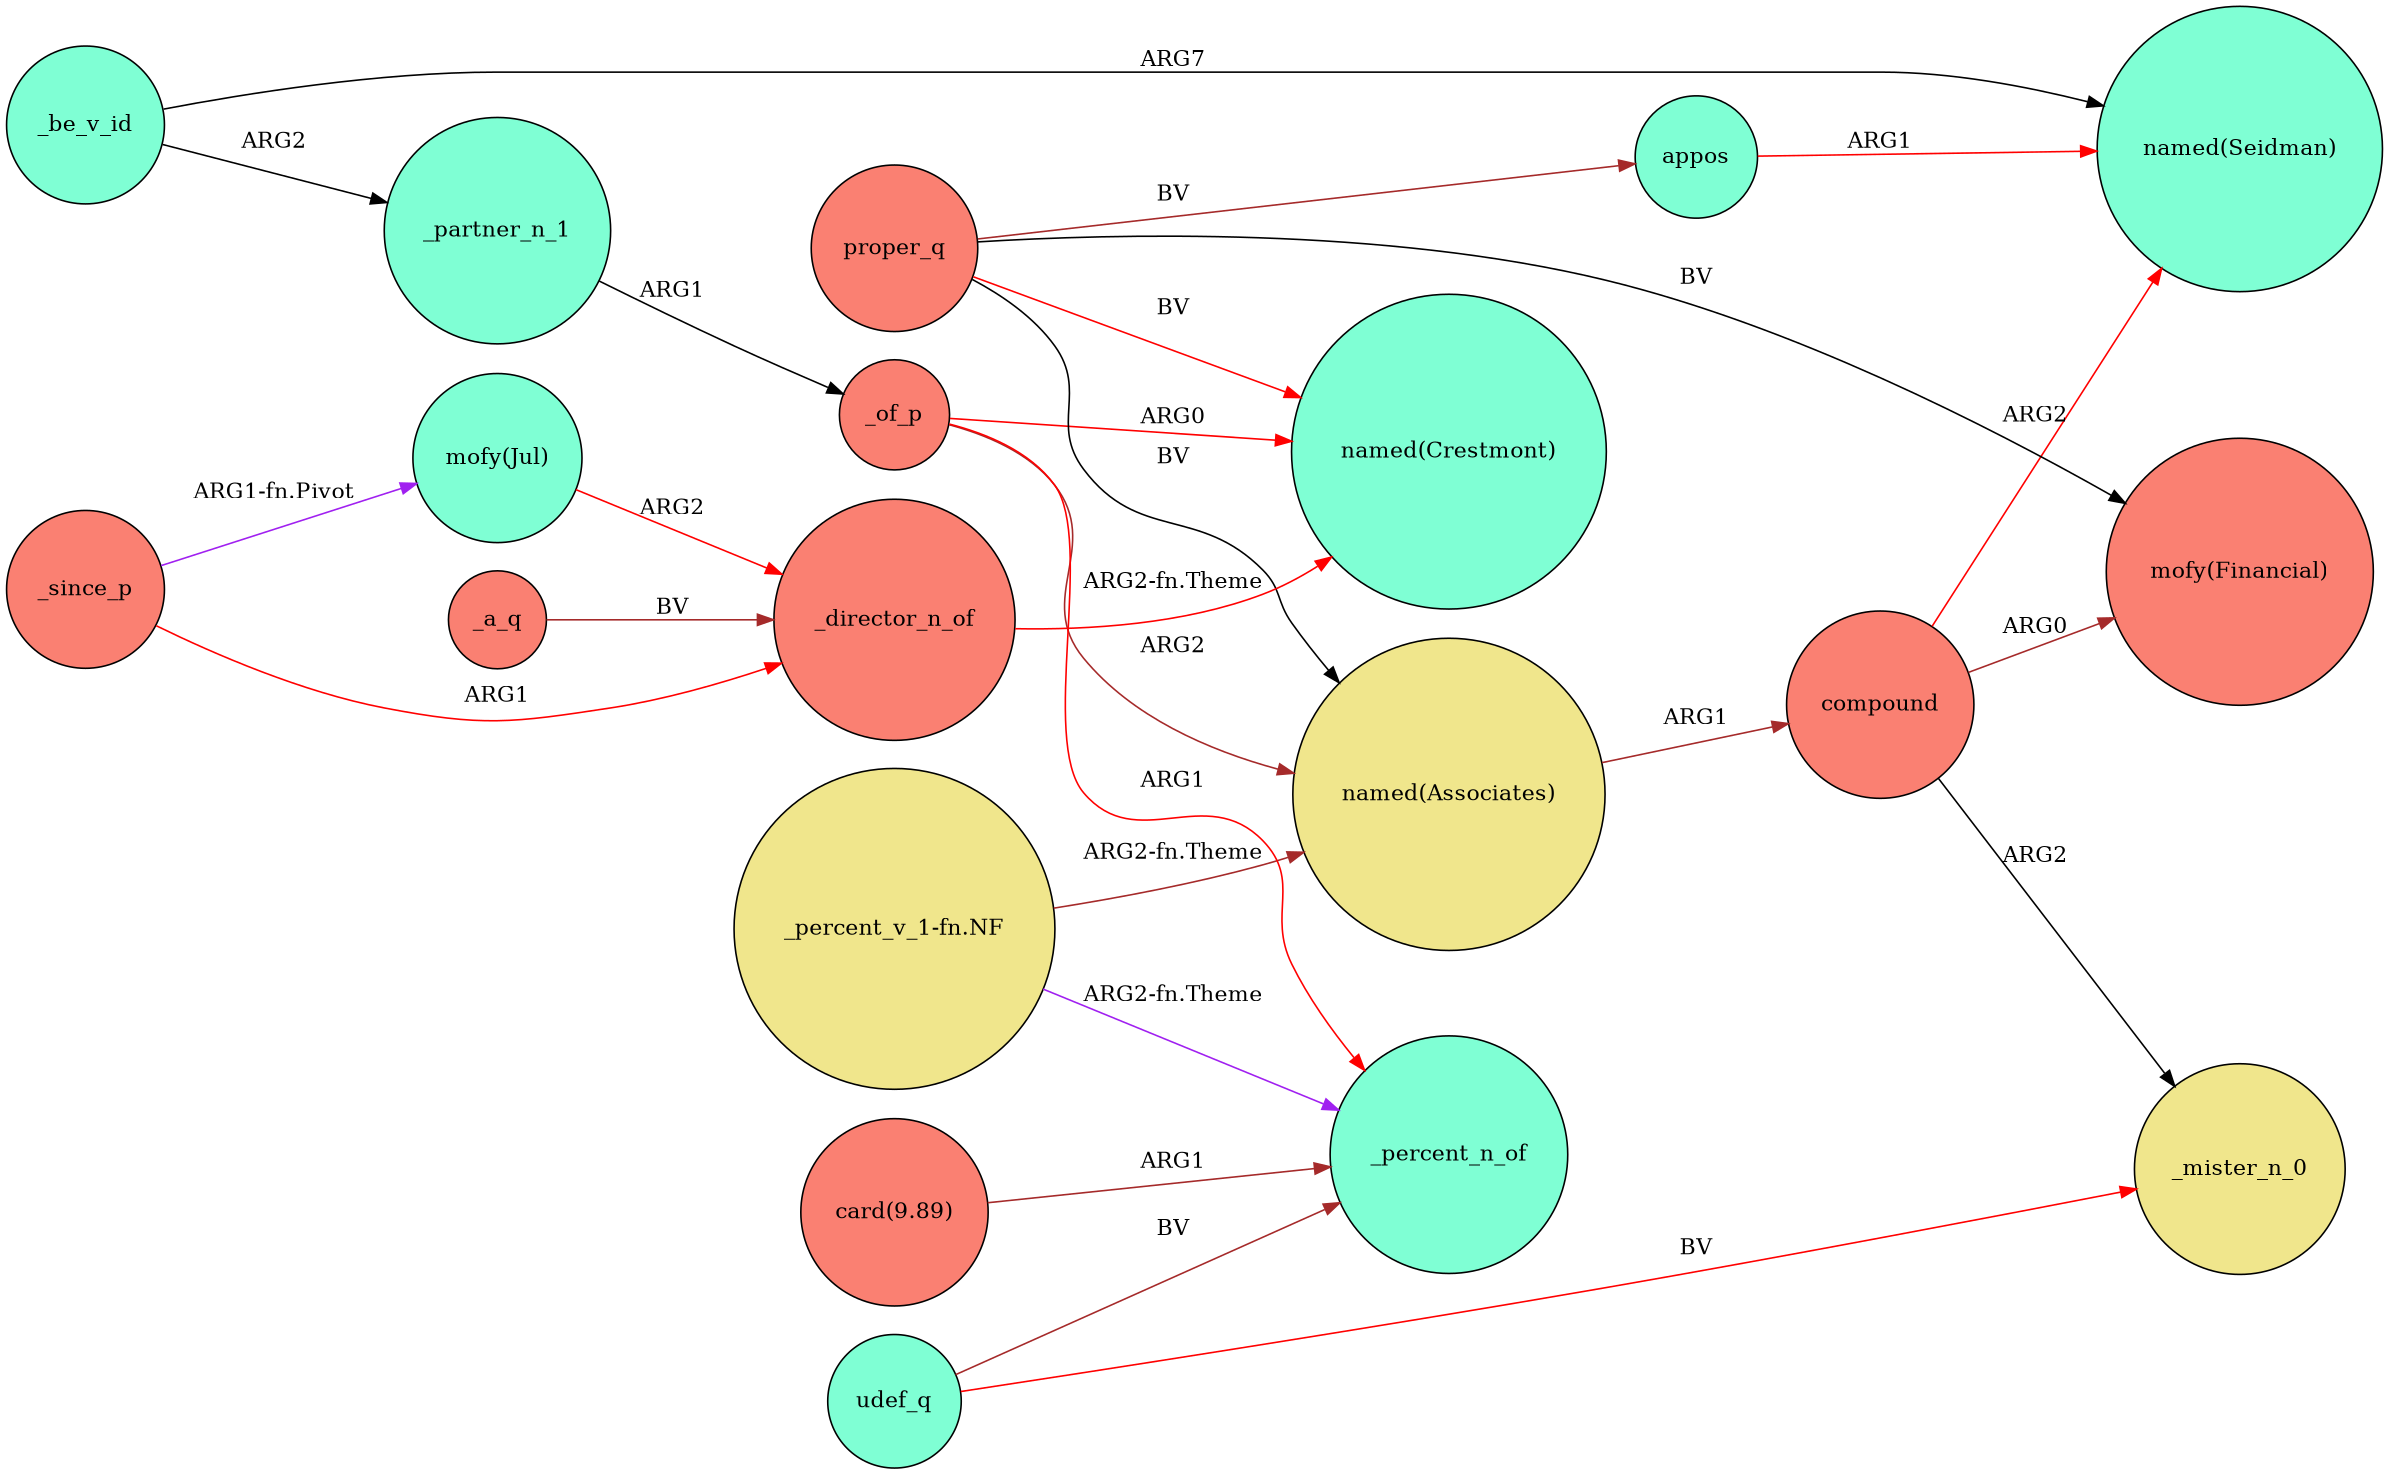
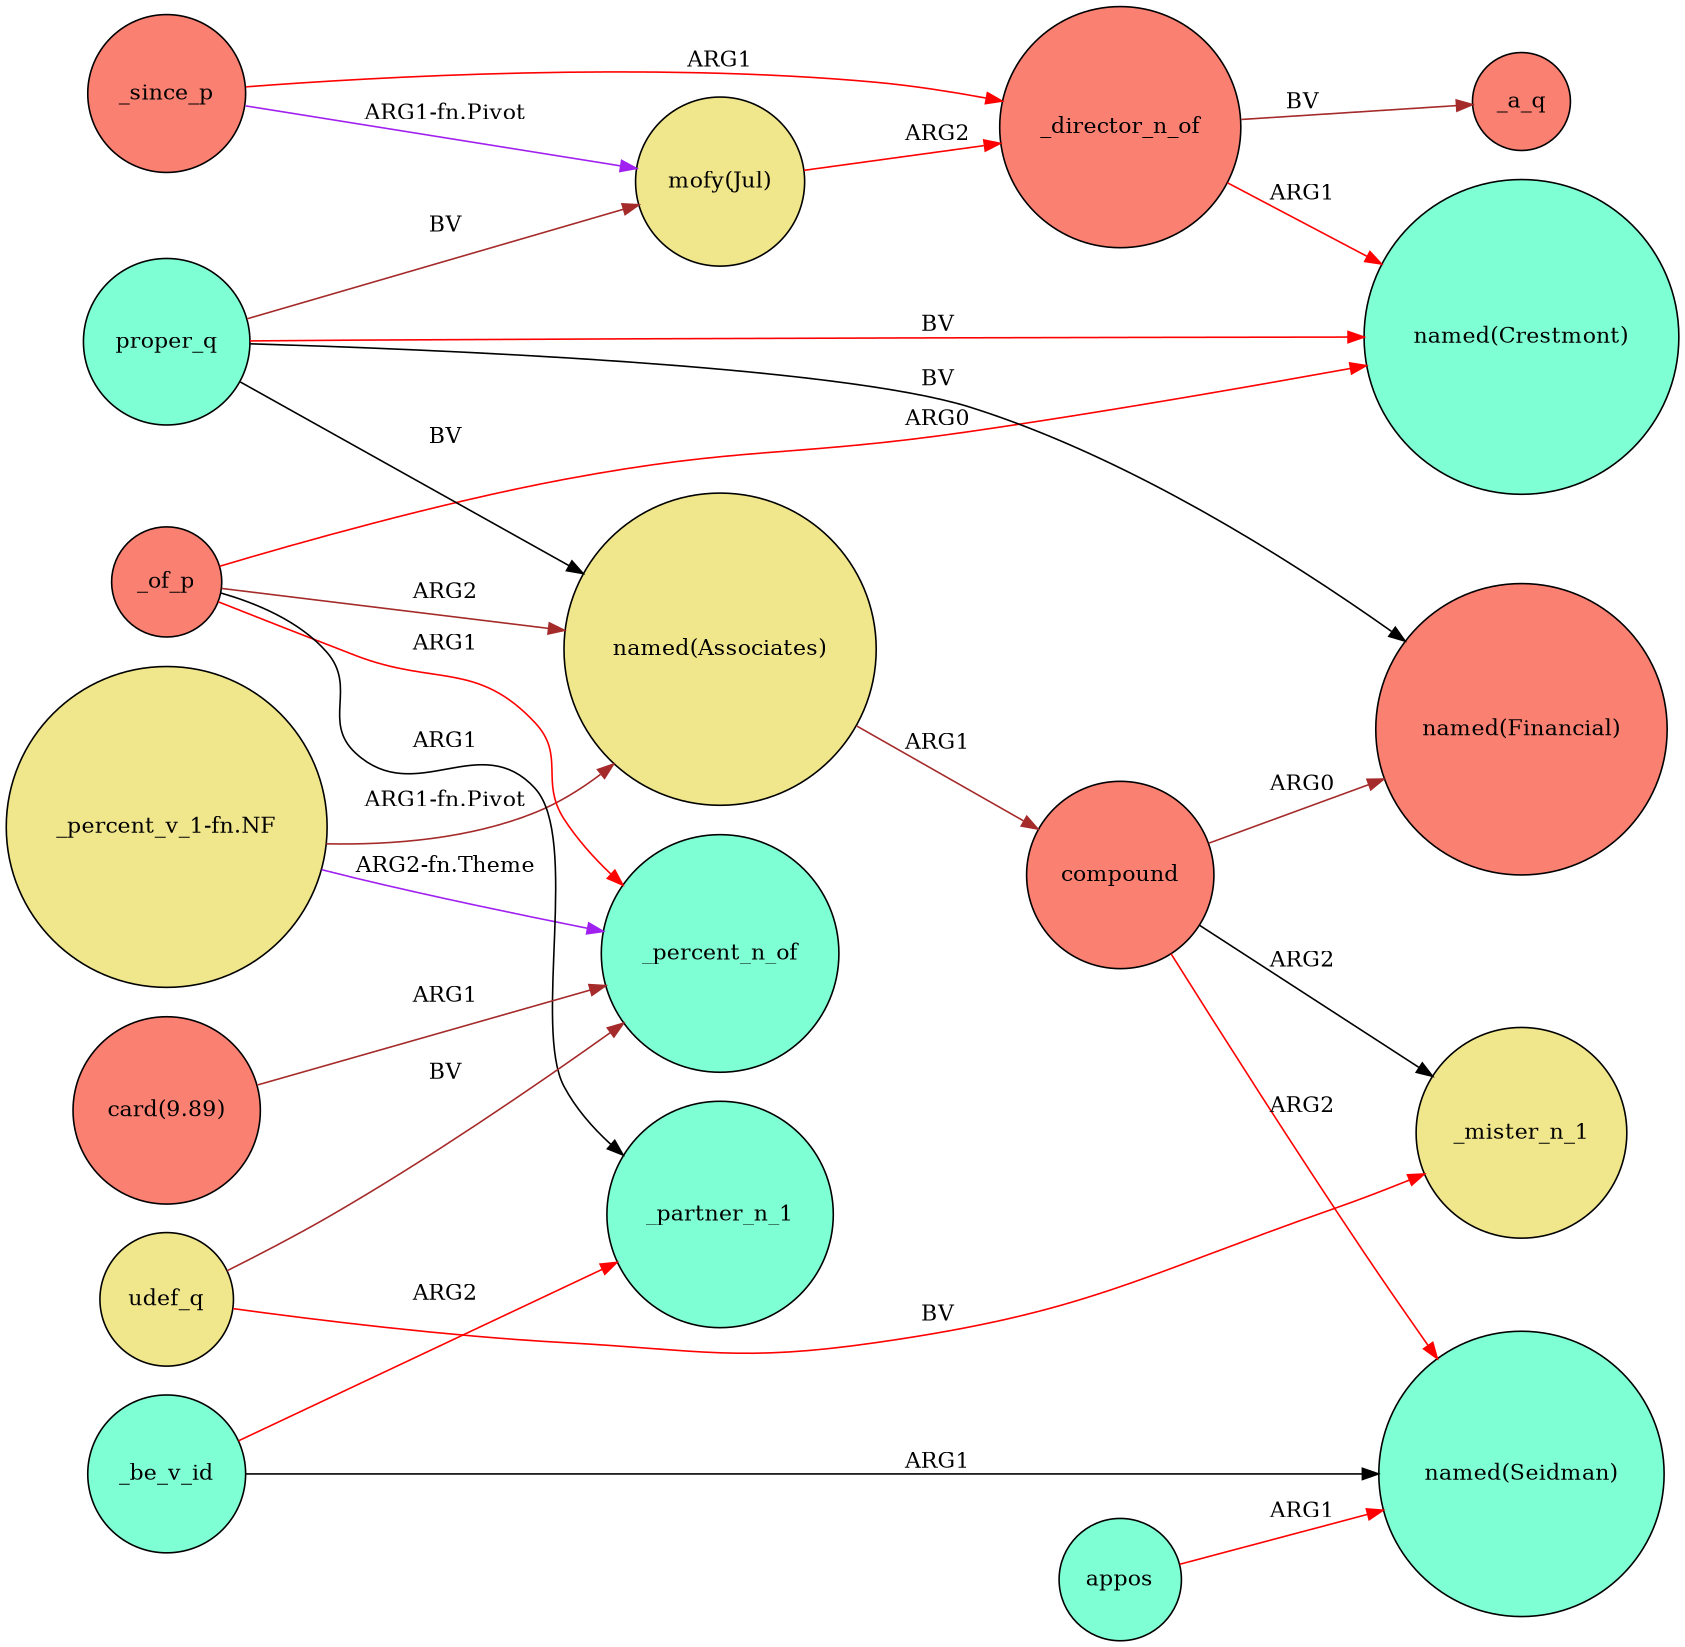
edge "_be_v_id" -> "named(Seidman)": label "ARG7" -> "ARG1"
edge "_be_v_id" -> "_partner_n_1": color black -> red
edge "proper_q" -> "appos": now "proper_q" -> "mofy(Jul)"
node "proper_q": fillcolor salmon -> aquamarine
edge "_partner_n_1" -> "_of_p": reversed
node "mofy(Jul)": fillcolor aquamarine -> khaki
node "mofy(Financial)": label "mofy(Financial)" -> "named(Financial)"
edge "_director_n_of" -> "named(Crestmont)": label "ARG2-fn.Theme" -> "ARG1"
edge "_a_q" -> "_director_n_of": reversed
edge "_percent_v_1-fn.NF" -> "named(Associates)": label "ARG2-fn.Theme" -> "ARG1-fn.Pivot"
node "_mister_n_0": label "_mister_n_0" -> "_mister_n_1"
node "udef_q": fillcolor aquamarine -> khaki
